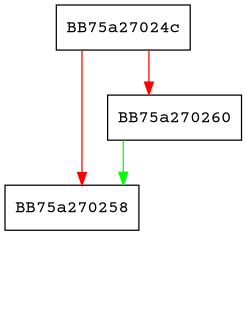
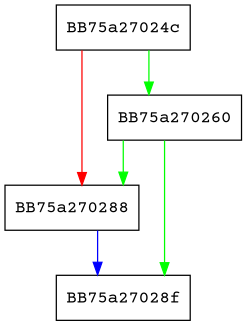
edge "BB75a27024c" -> "BB75a270260": color red -> green
node "BB75a270258": label "BB75a270258" -> "BB75a270288"
node "BB75a27028f": added
